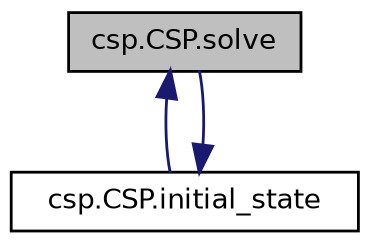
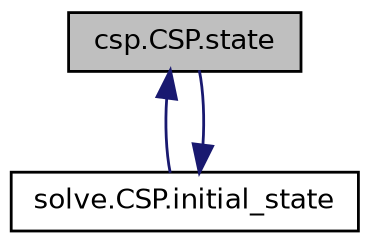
node "csp.CSP.solve": label "csp.CSP.solve" -> "csp.CSP.state"
node "csp.CSP.initial_state": label "csp.CSP.initial_state" -> "solve.CSP.initial_state"
